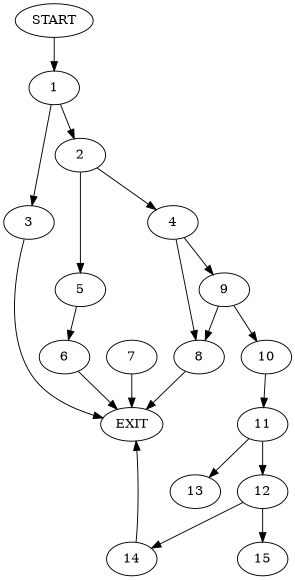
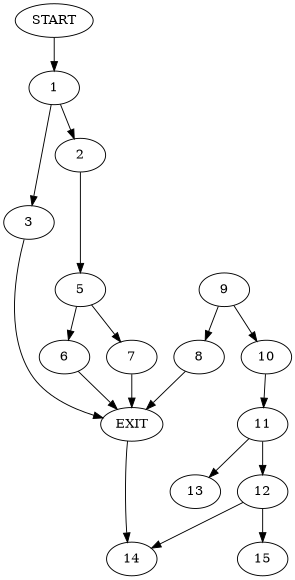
node "4": removed
edge "5" -> "7": added
edge "14" -> "EXIT": reversed
